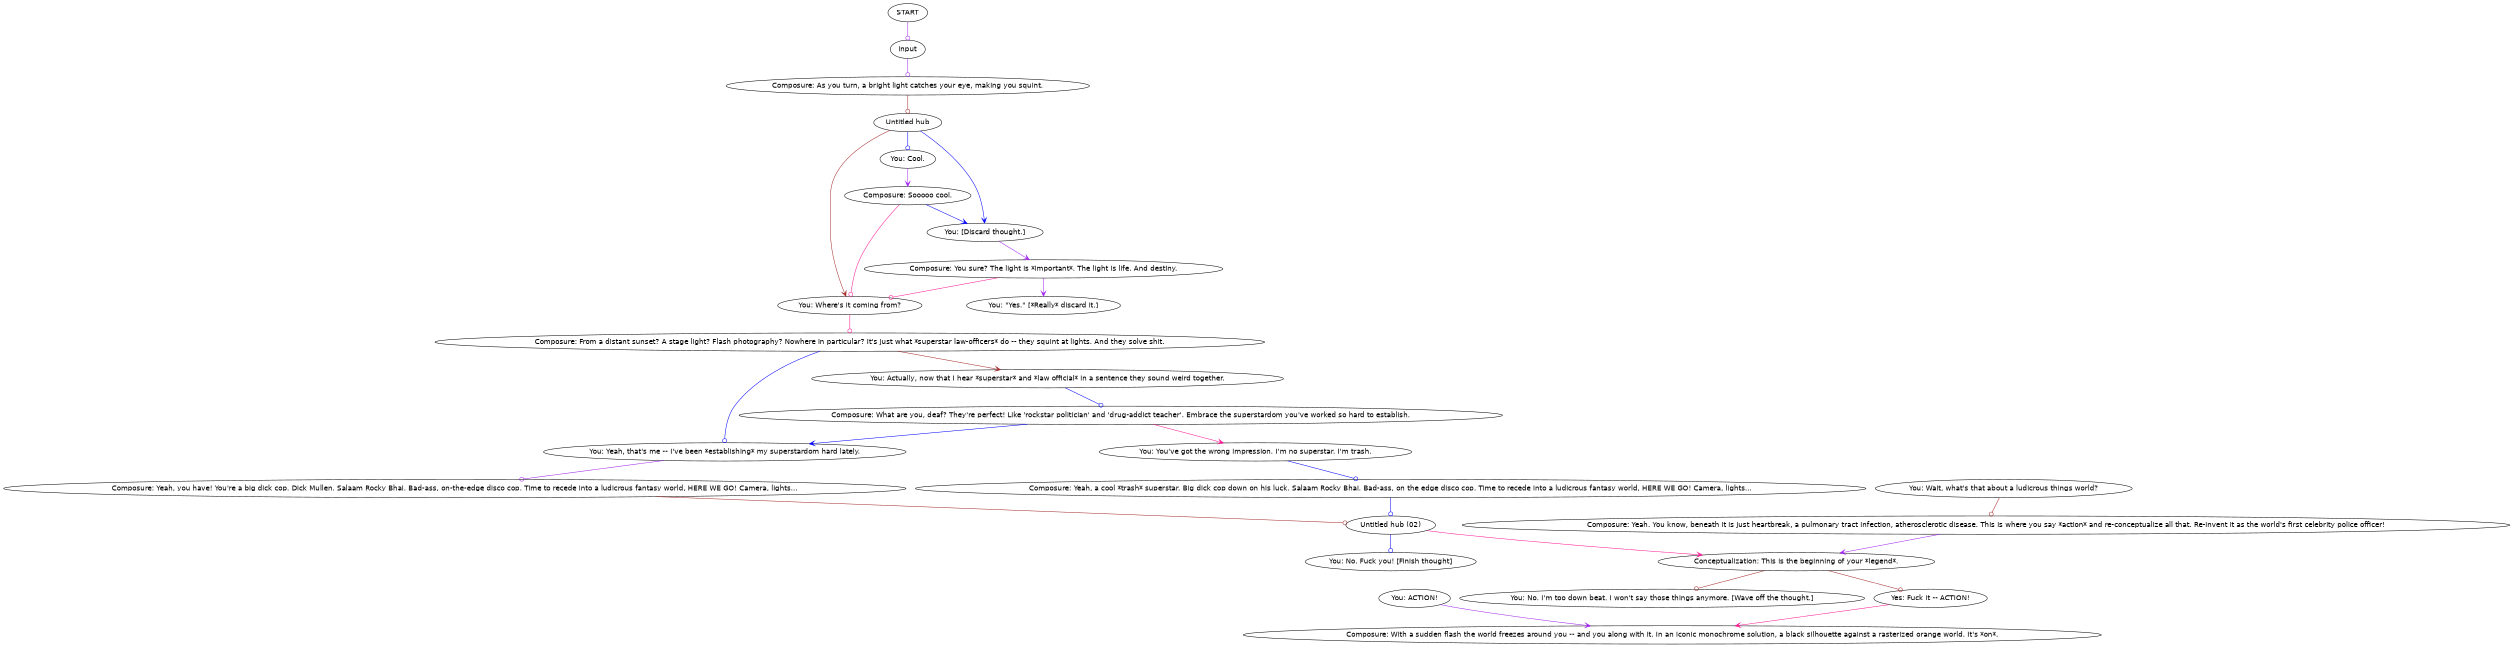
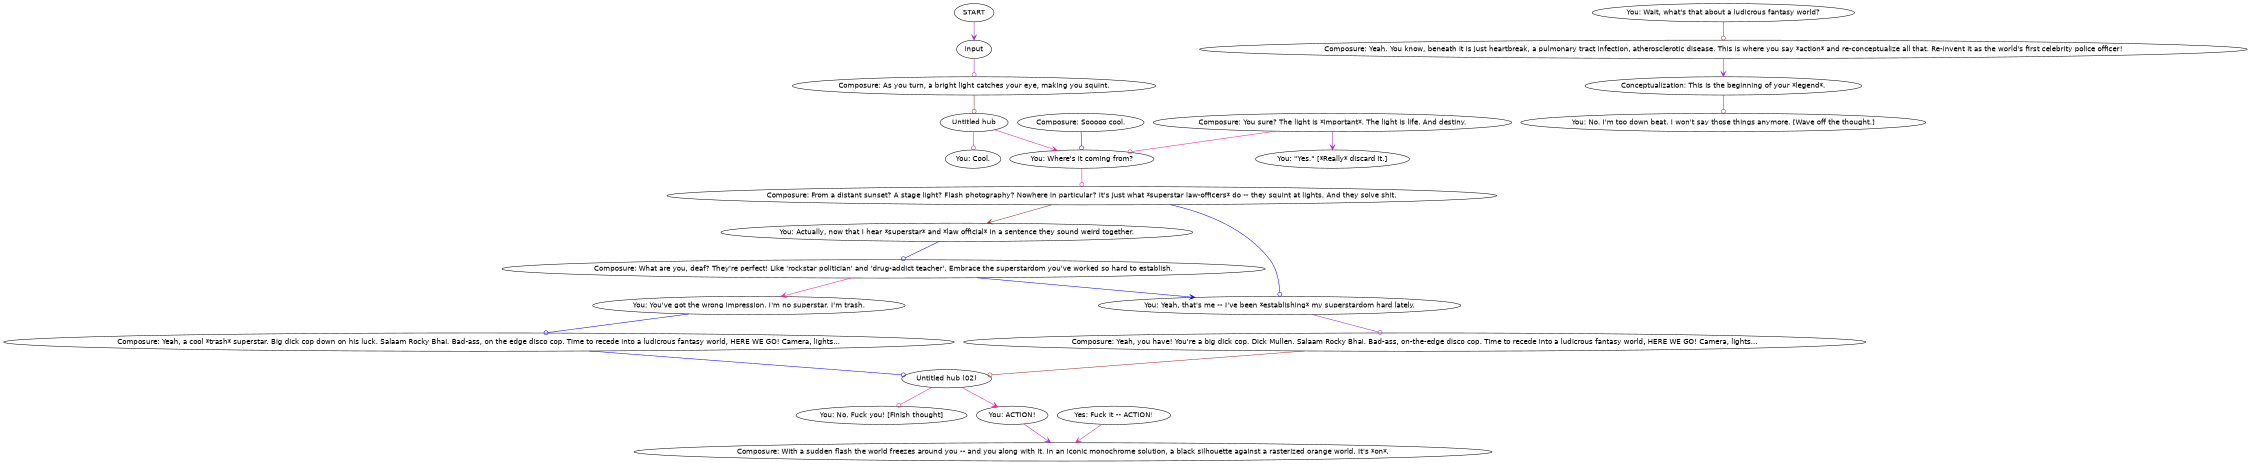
edge "START" -> "input": arrowhead odot -> vee
edge "Untitled hub" -> "You: Cool.": color blue -> purple
edge "You: Cool." -> "Composure: Sooooo cool.": removed
edge "Untitled hub" -> "You: Where's it coming from?": color brown -> deeppink
node "You: [Discard thought.]": removed
edge "Composure: Sooooo cool." -> "You: Where's it coming from?": color deeppink -> blue
node "You: Wait, what's that about a ludicrous things world?": label "You: Wait, what's that about a ludicrous things world?" -> "You: Wait, what's that about a ludicrous fantasy world?"
edge "Untitled hub (02)" -> "You: No. Fuck you! [Finish thought]": color blue -> deeppink
edge "Untitled hub (02)" -> "Conceptualization: This is the beginning of your *legend*.": now "Untitled hub (02)" -> "You: ACTION!"
edge "Conceptualization: This is the beginning of your *legend*." -> "Yes: Fuck it -- ACTION!": removed
